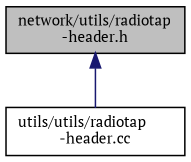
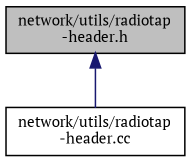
node "utils/utils/radiotap -header.cc": label "utils/utils/radiotap -header.cc" -> "network/utils/radiotap -header.cc"
